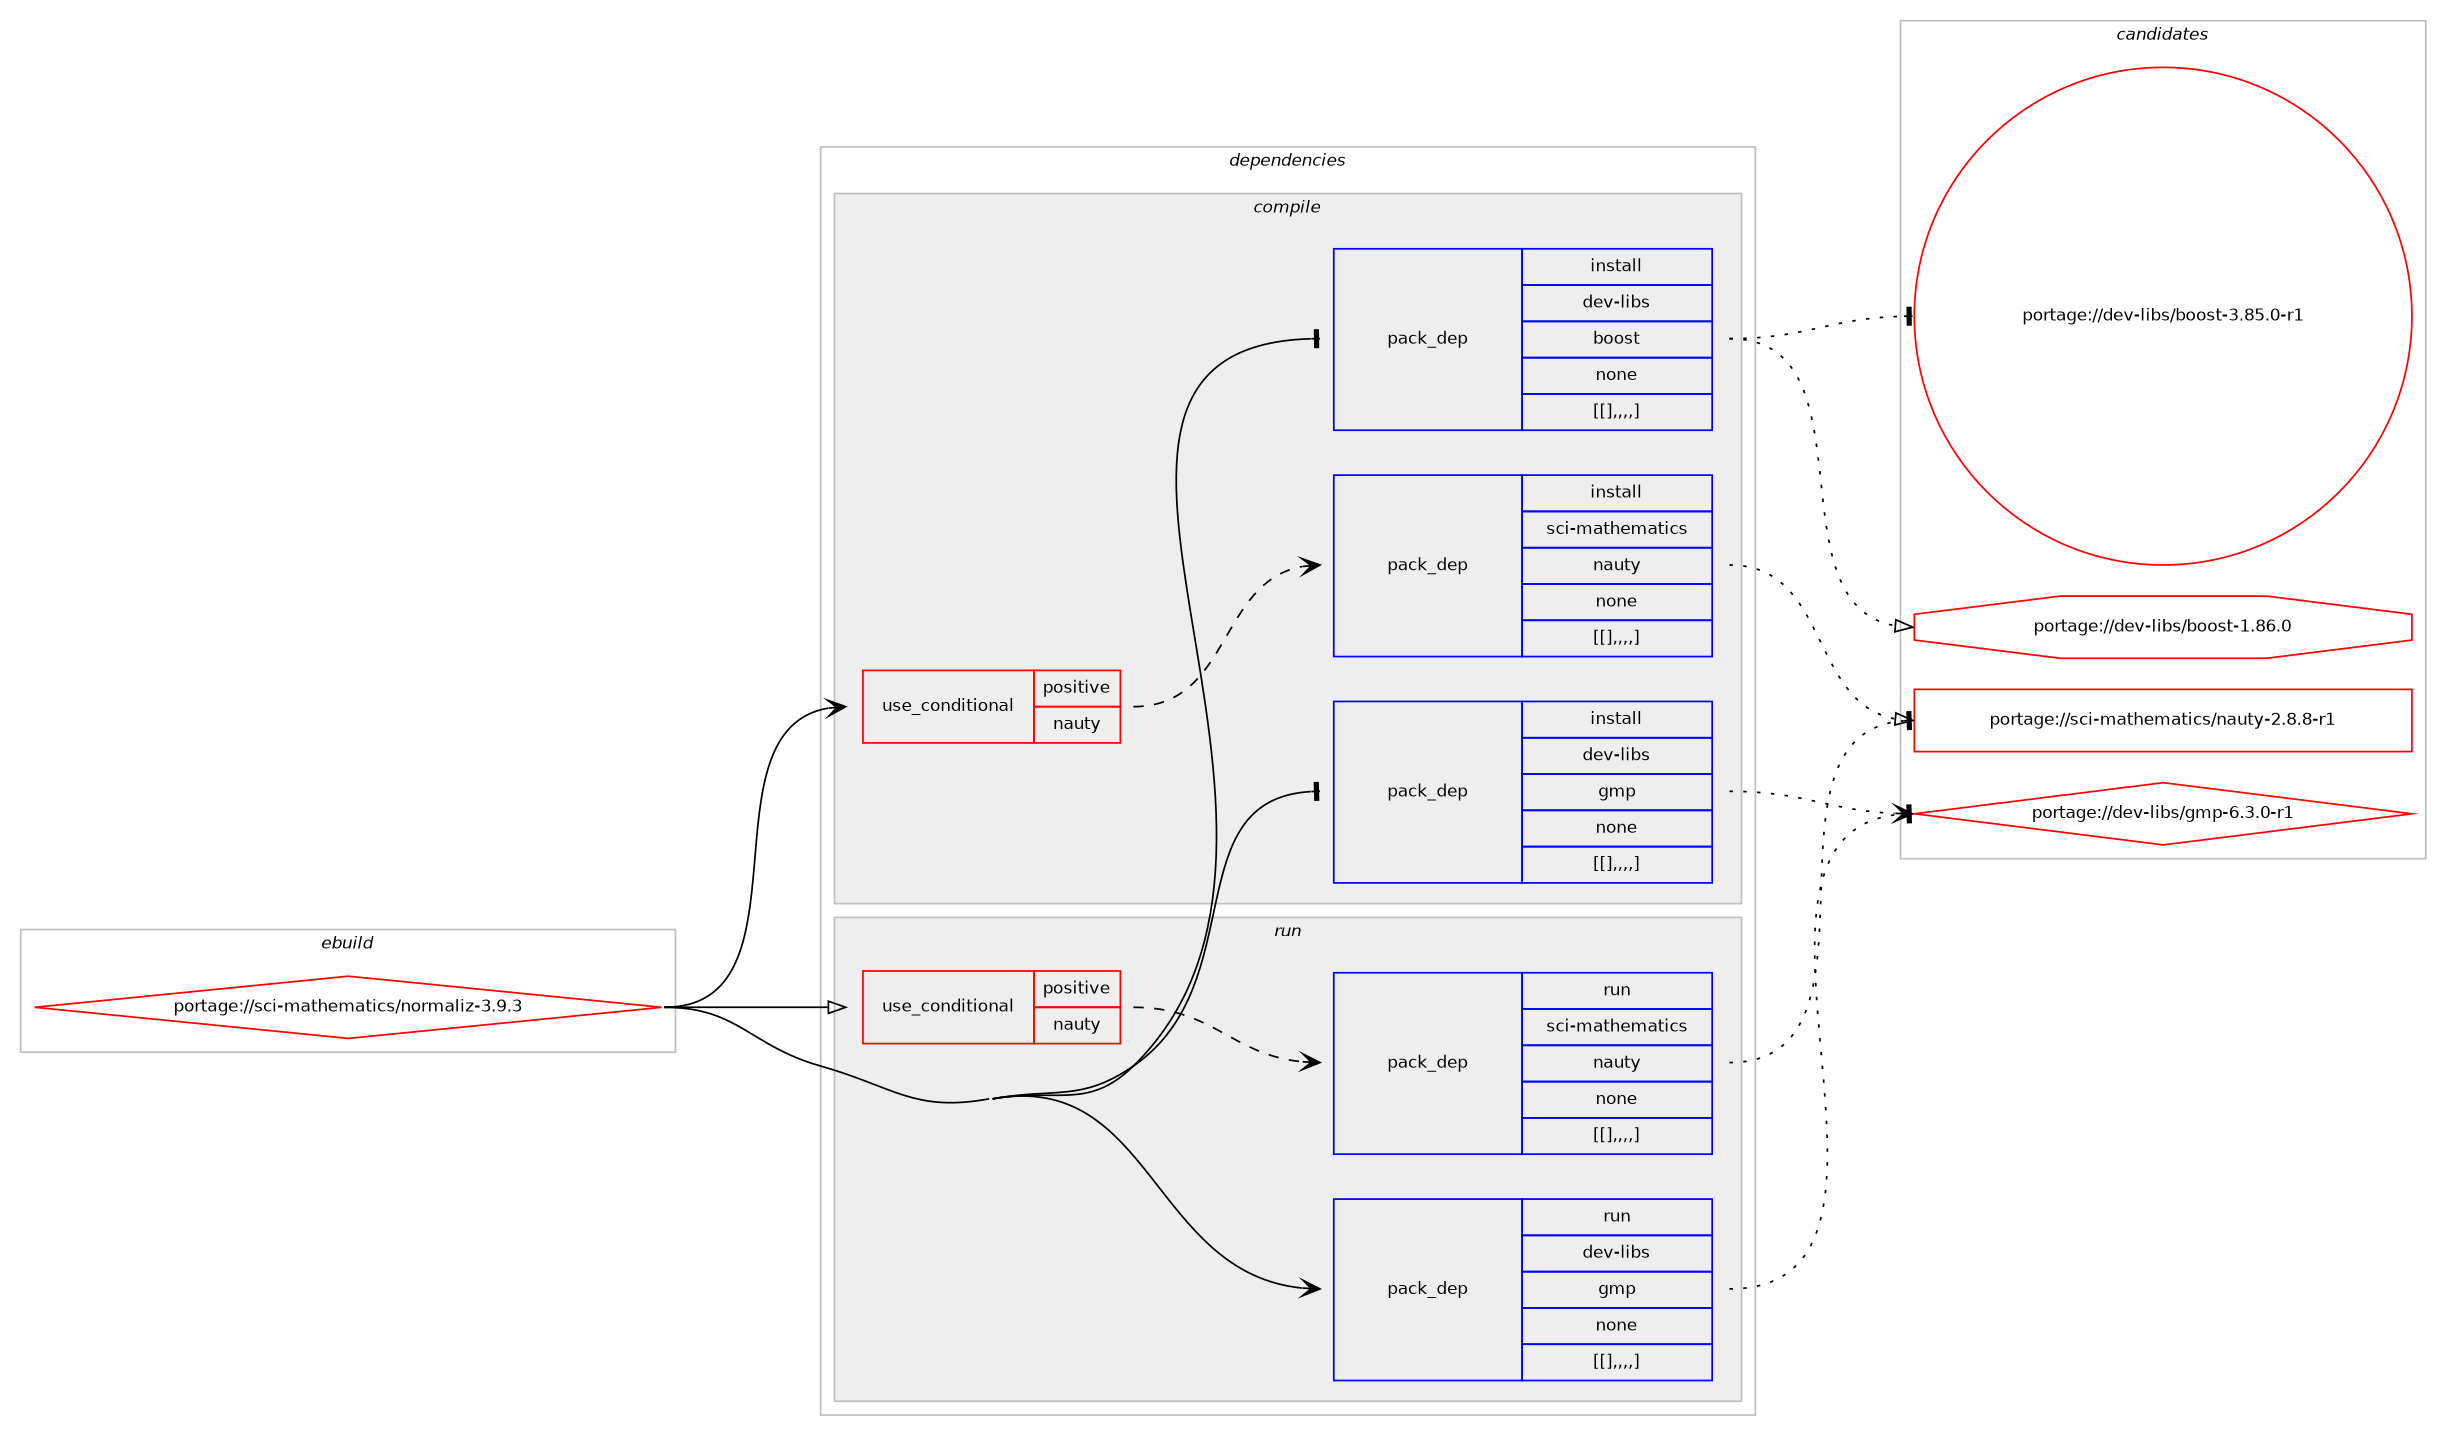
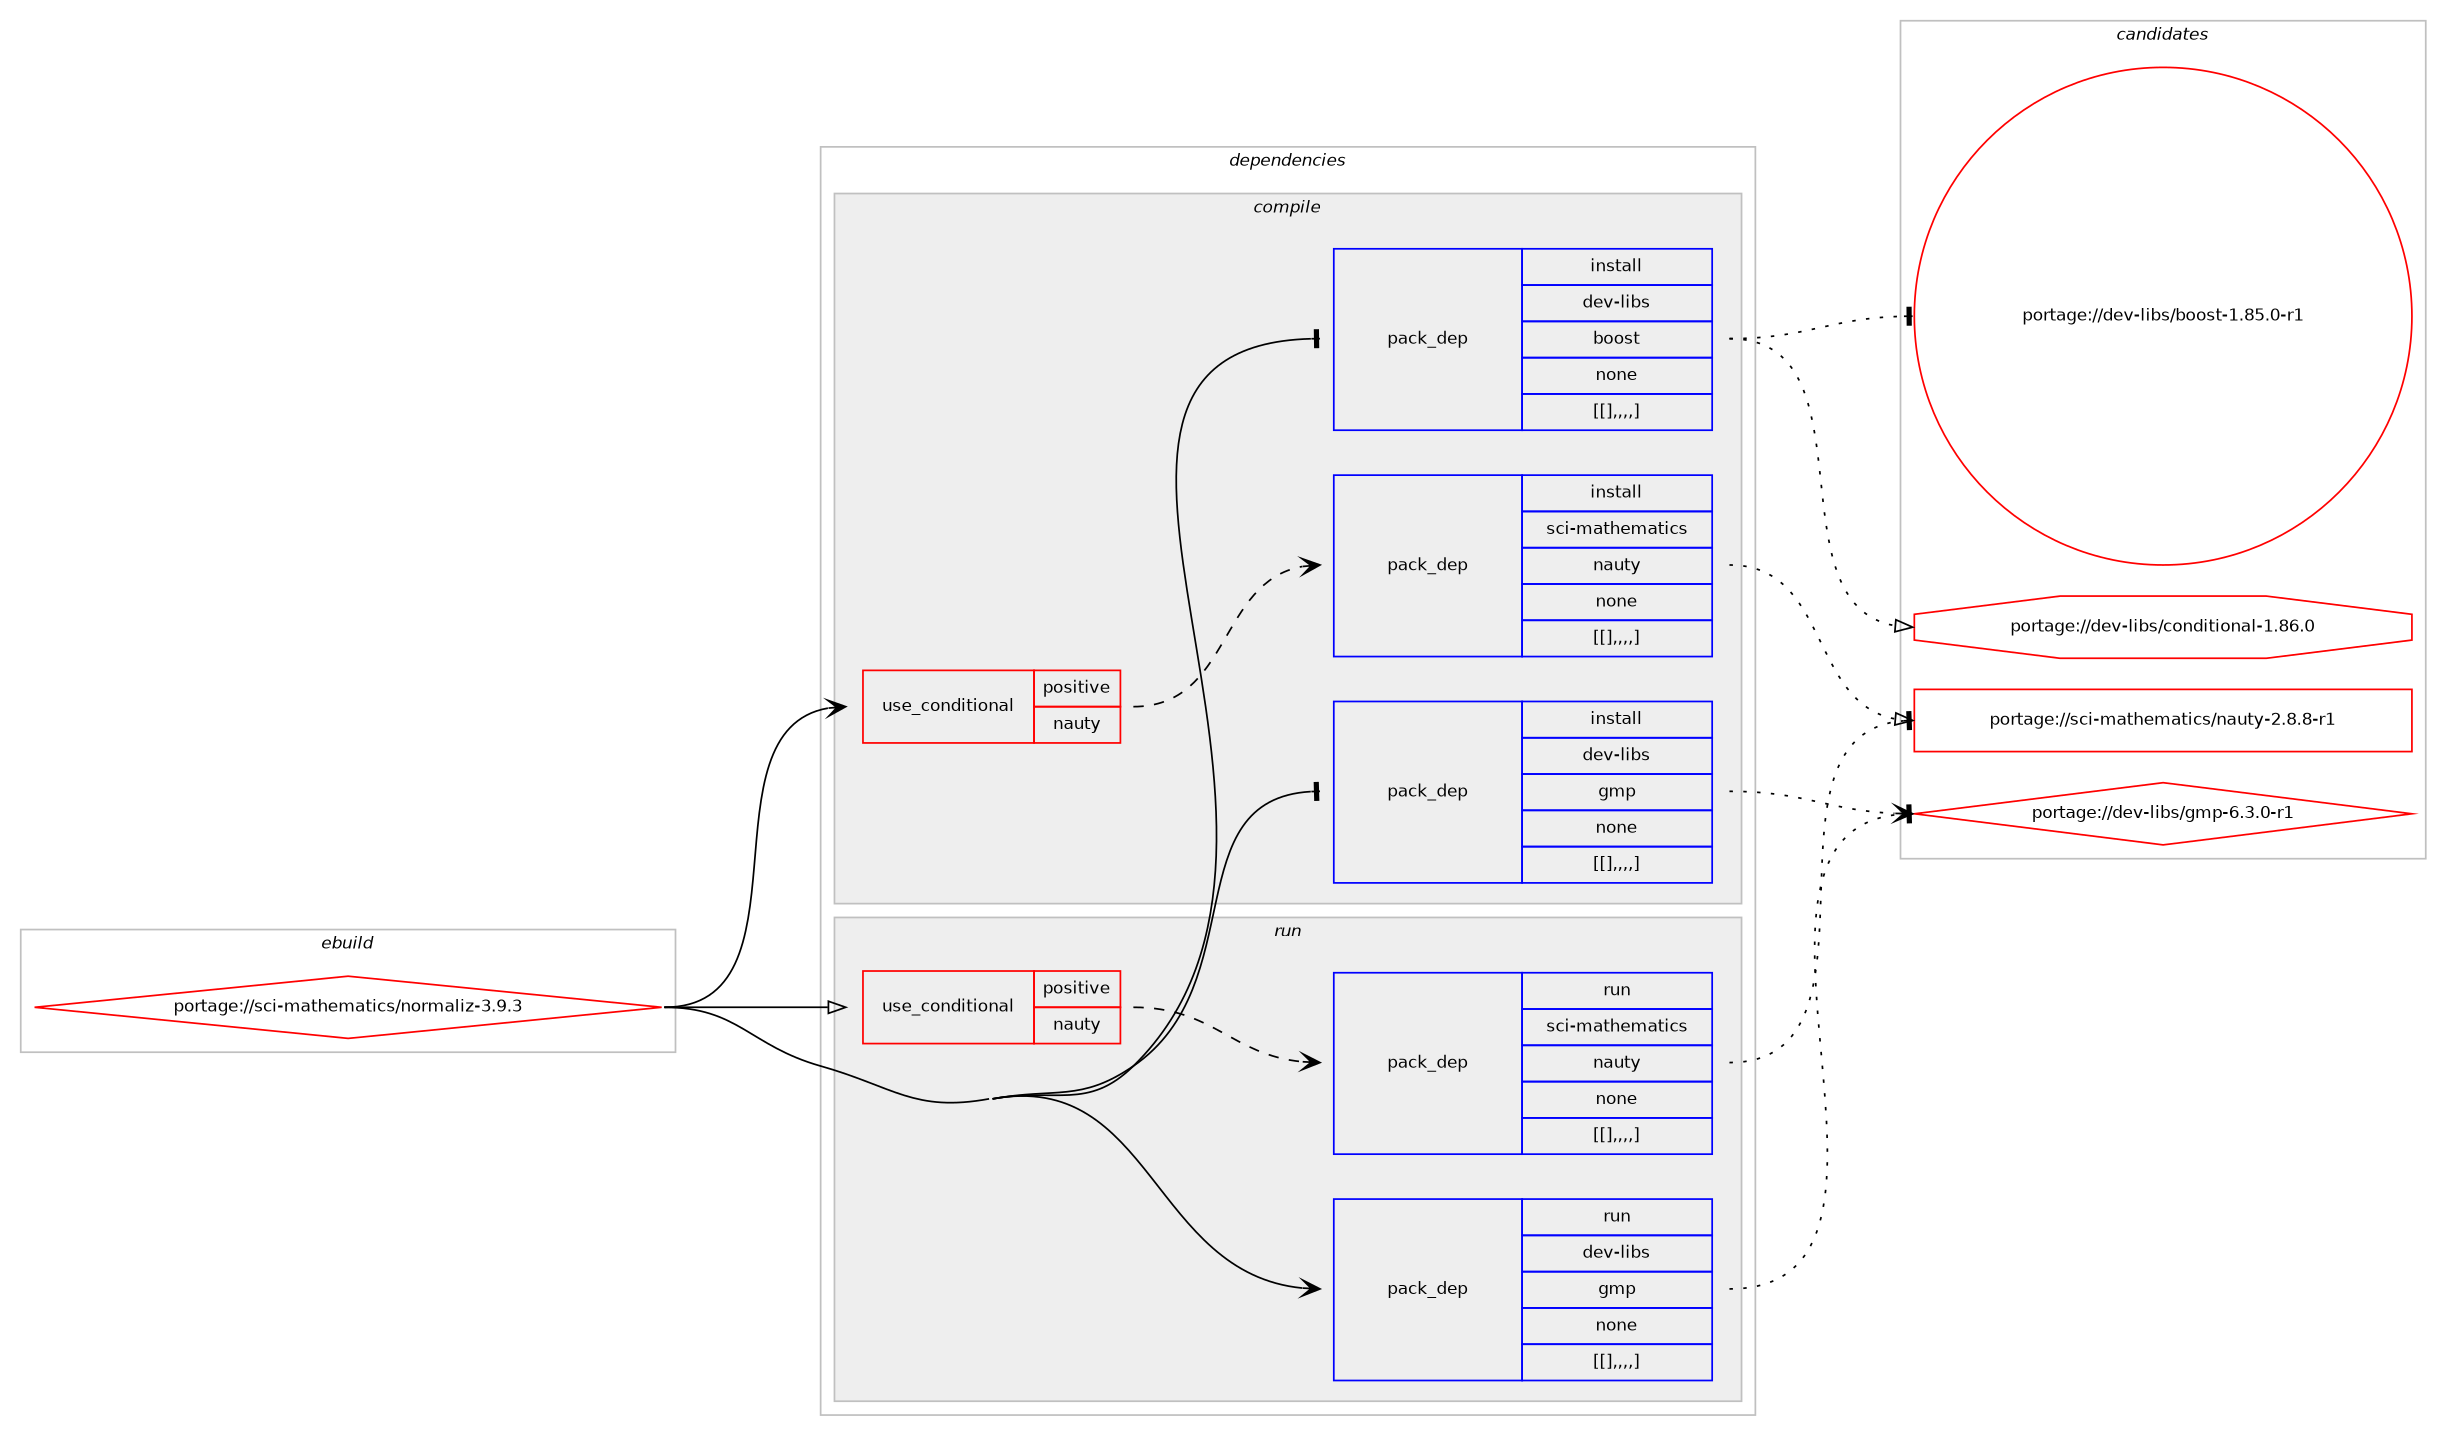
node "portage://dev-libs/boost-3.85.0-r1": label "portage://dev-libs/boost-3.85.0-r1" -> "portage://dev-libs/boost-1.85.0-r1"
node "portage://dev-libs/boost-1.86.0": label "portage://dev-libs/boost-1.86.0" -> "portage://dev-libs/conditional-1.86.0"
